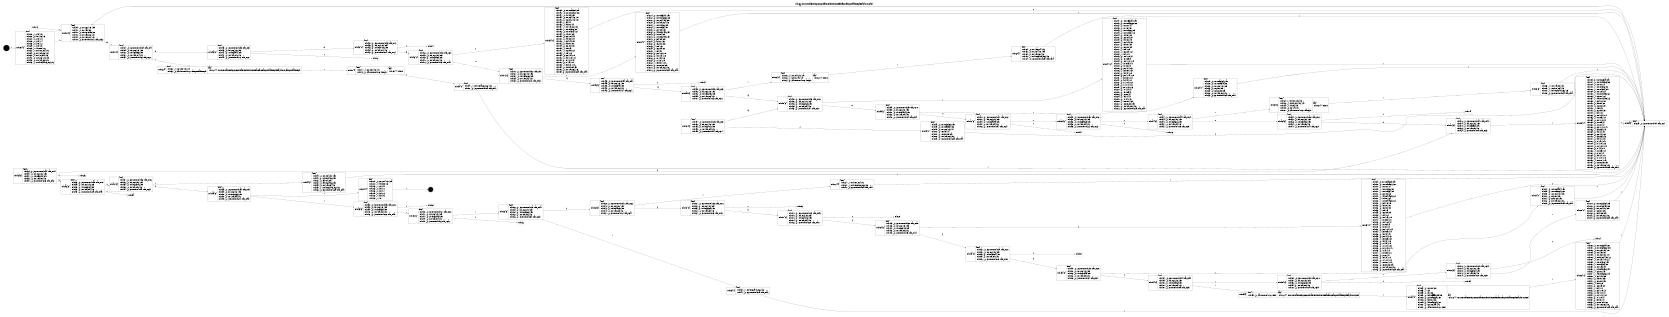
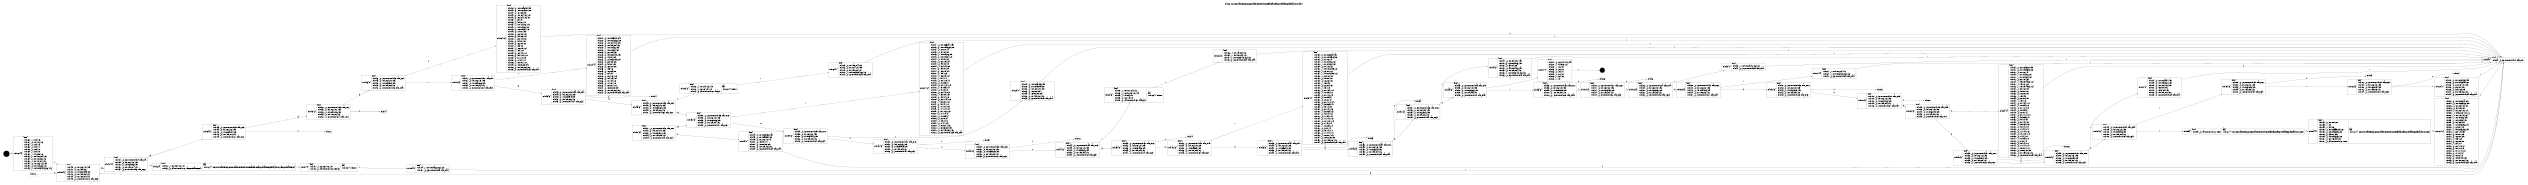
edge "0x401a8f [25]" -> "0x401a76 [25]": reversed
